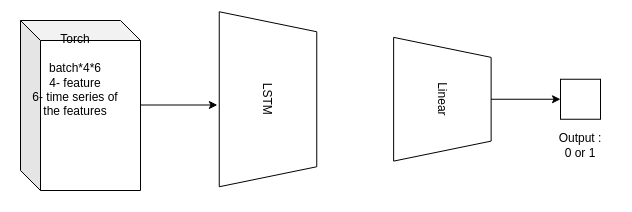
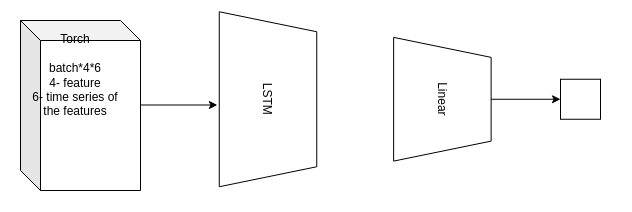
node "Output : 0 or 1": removed
